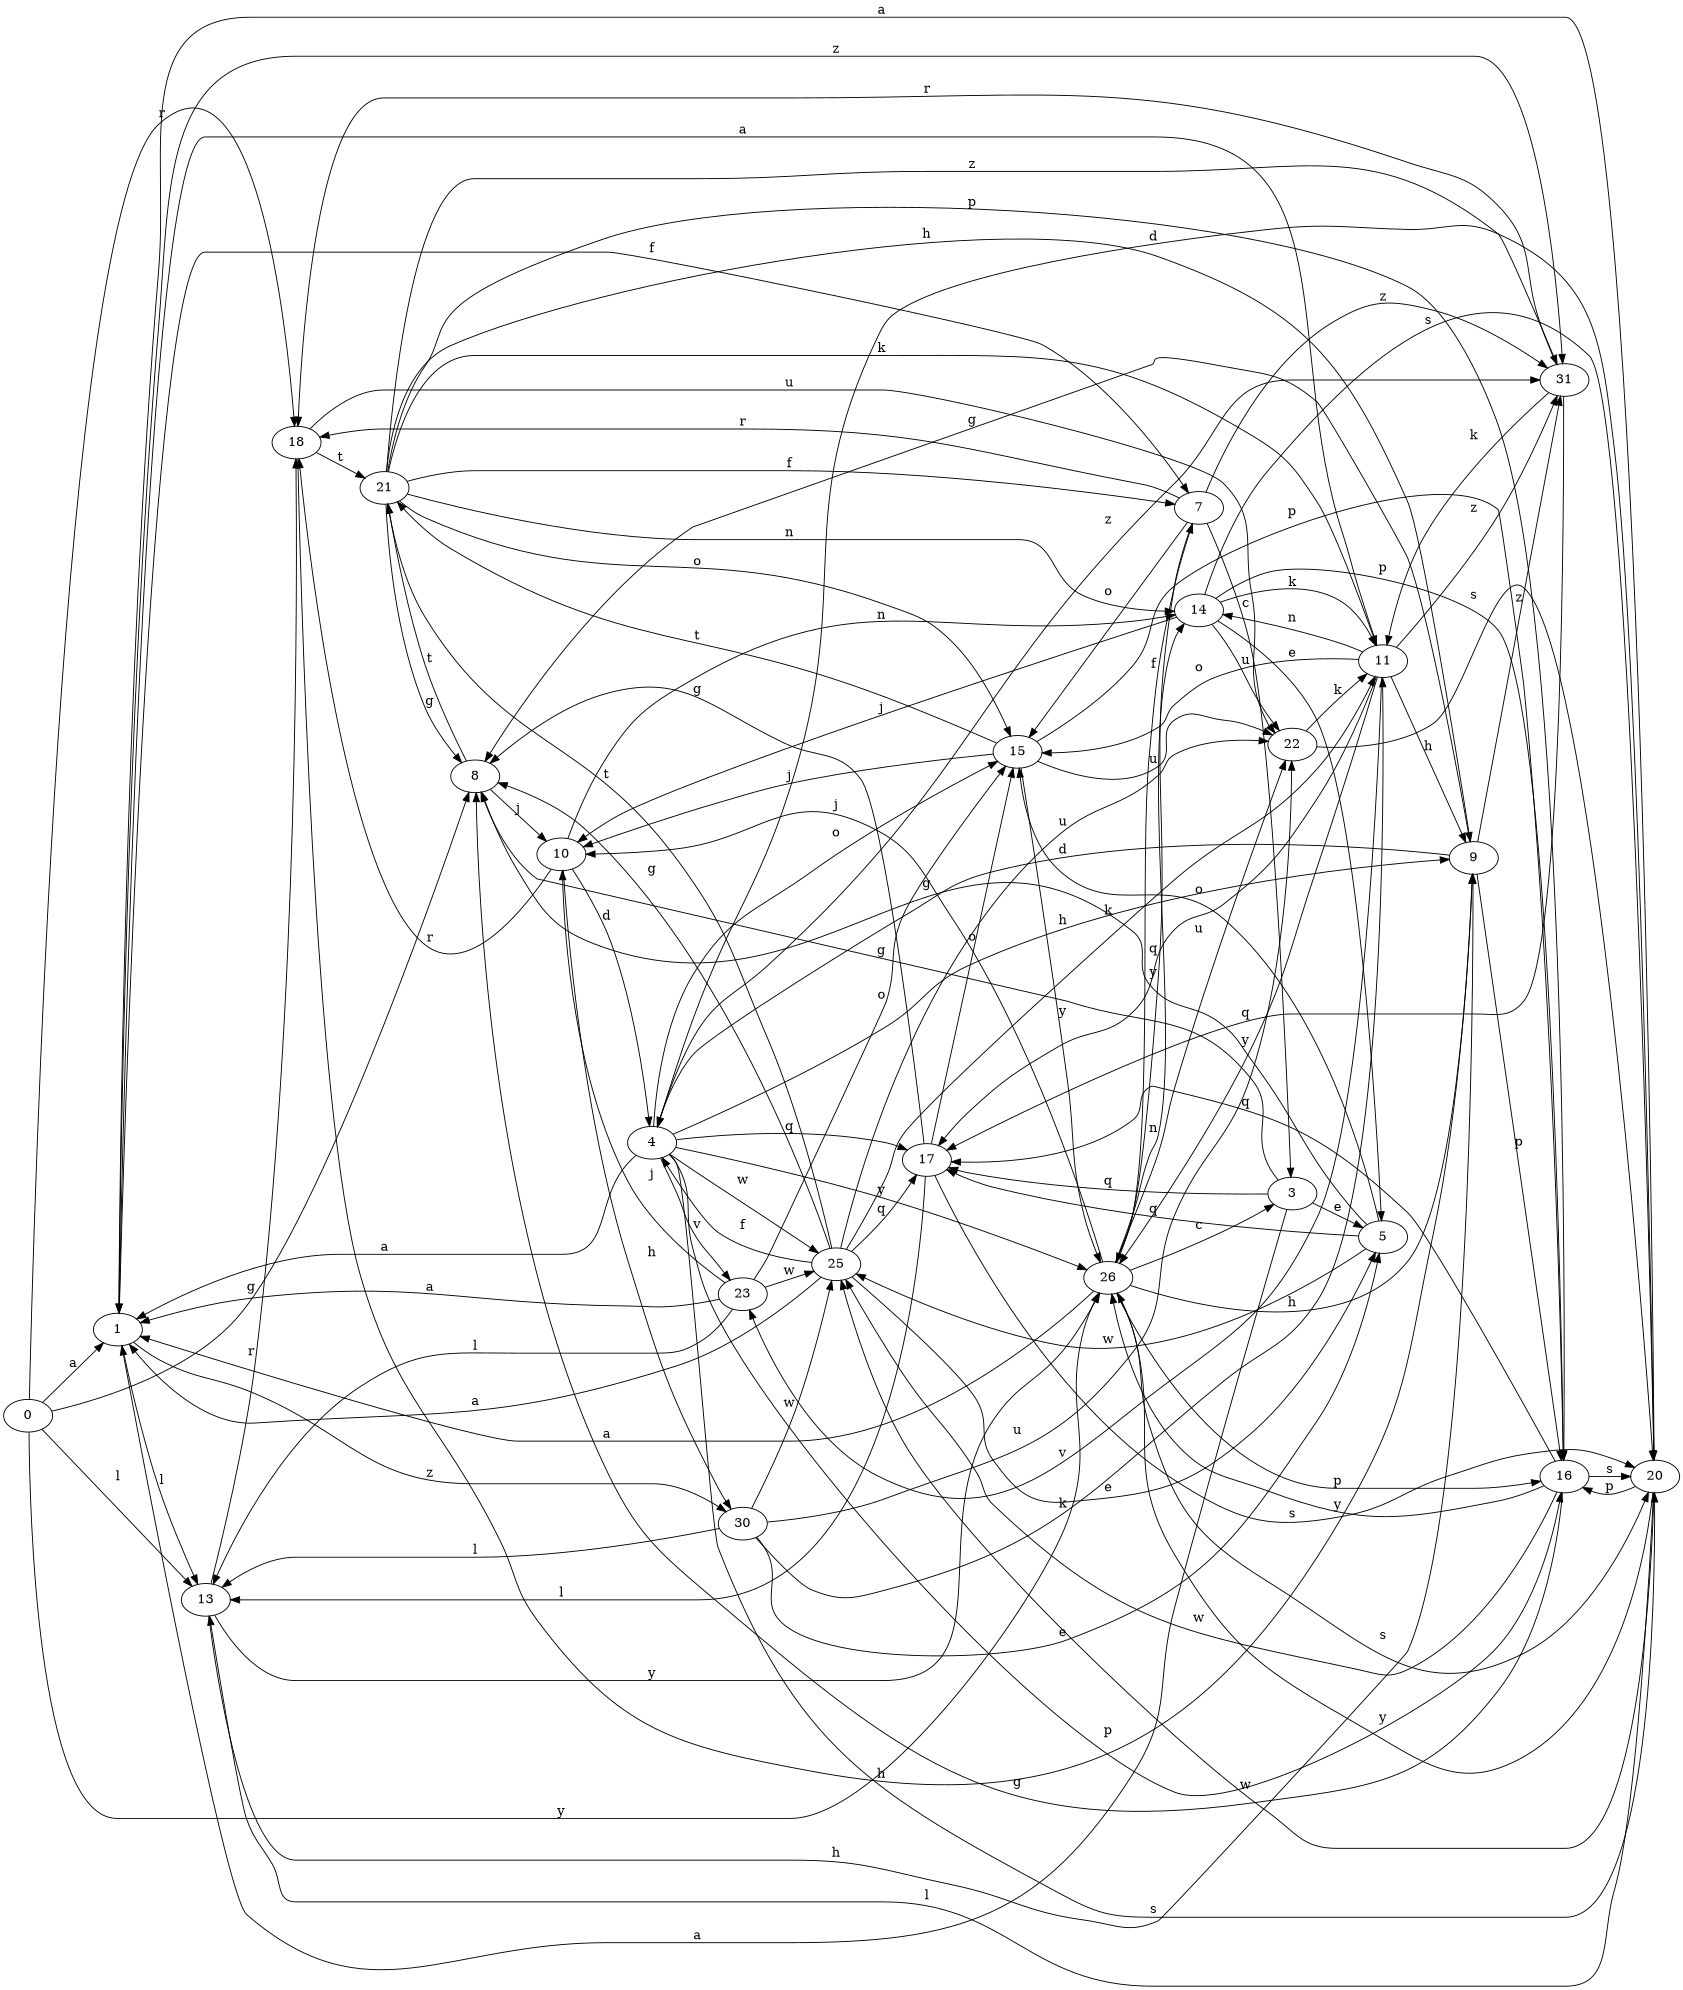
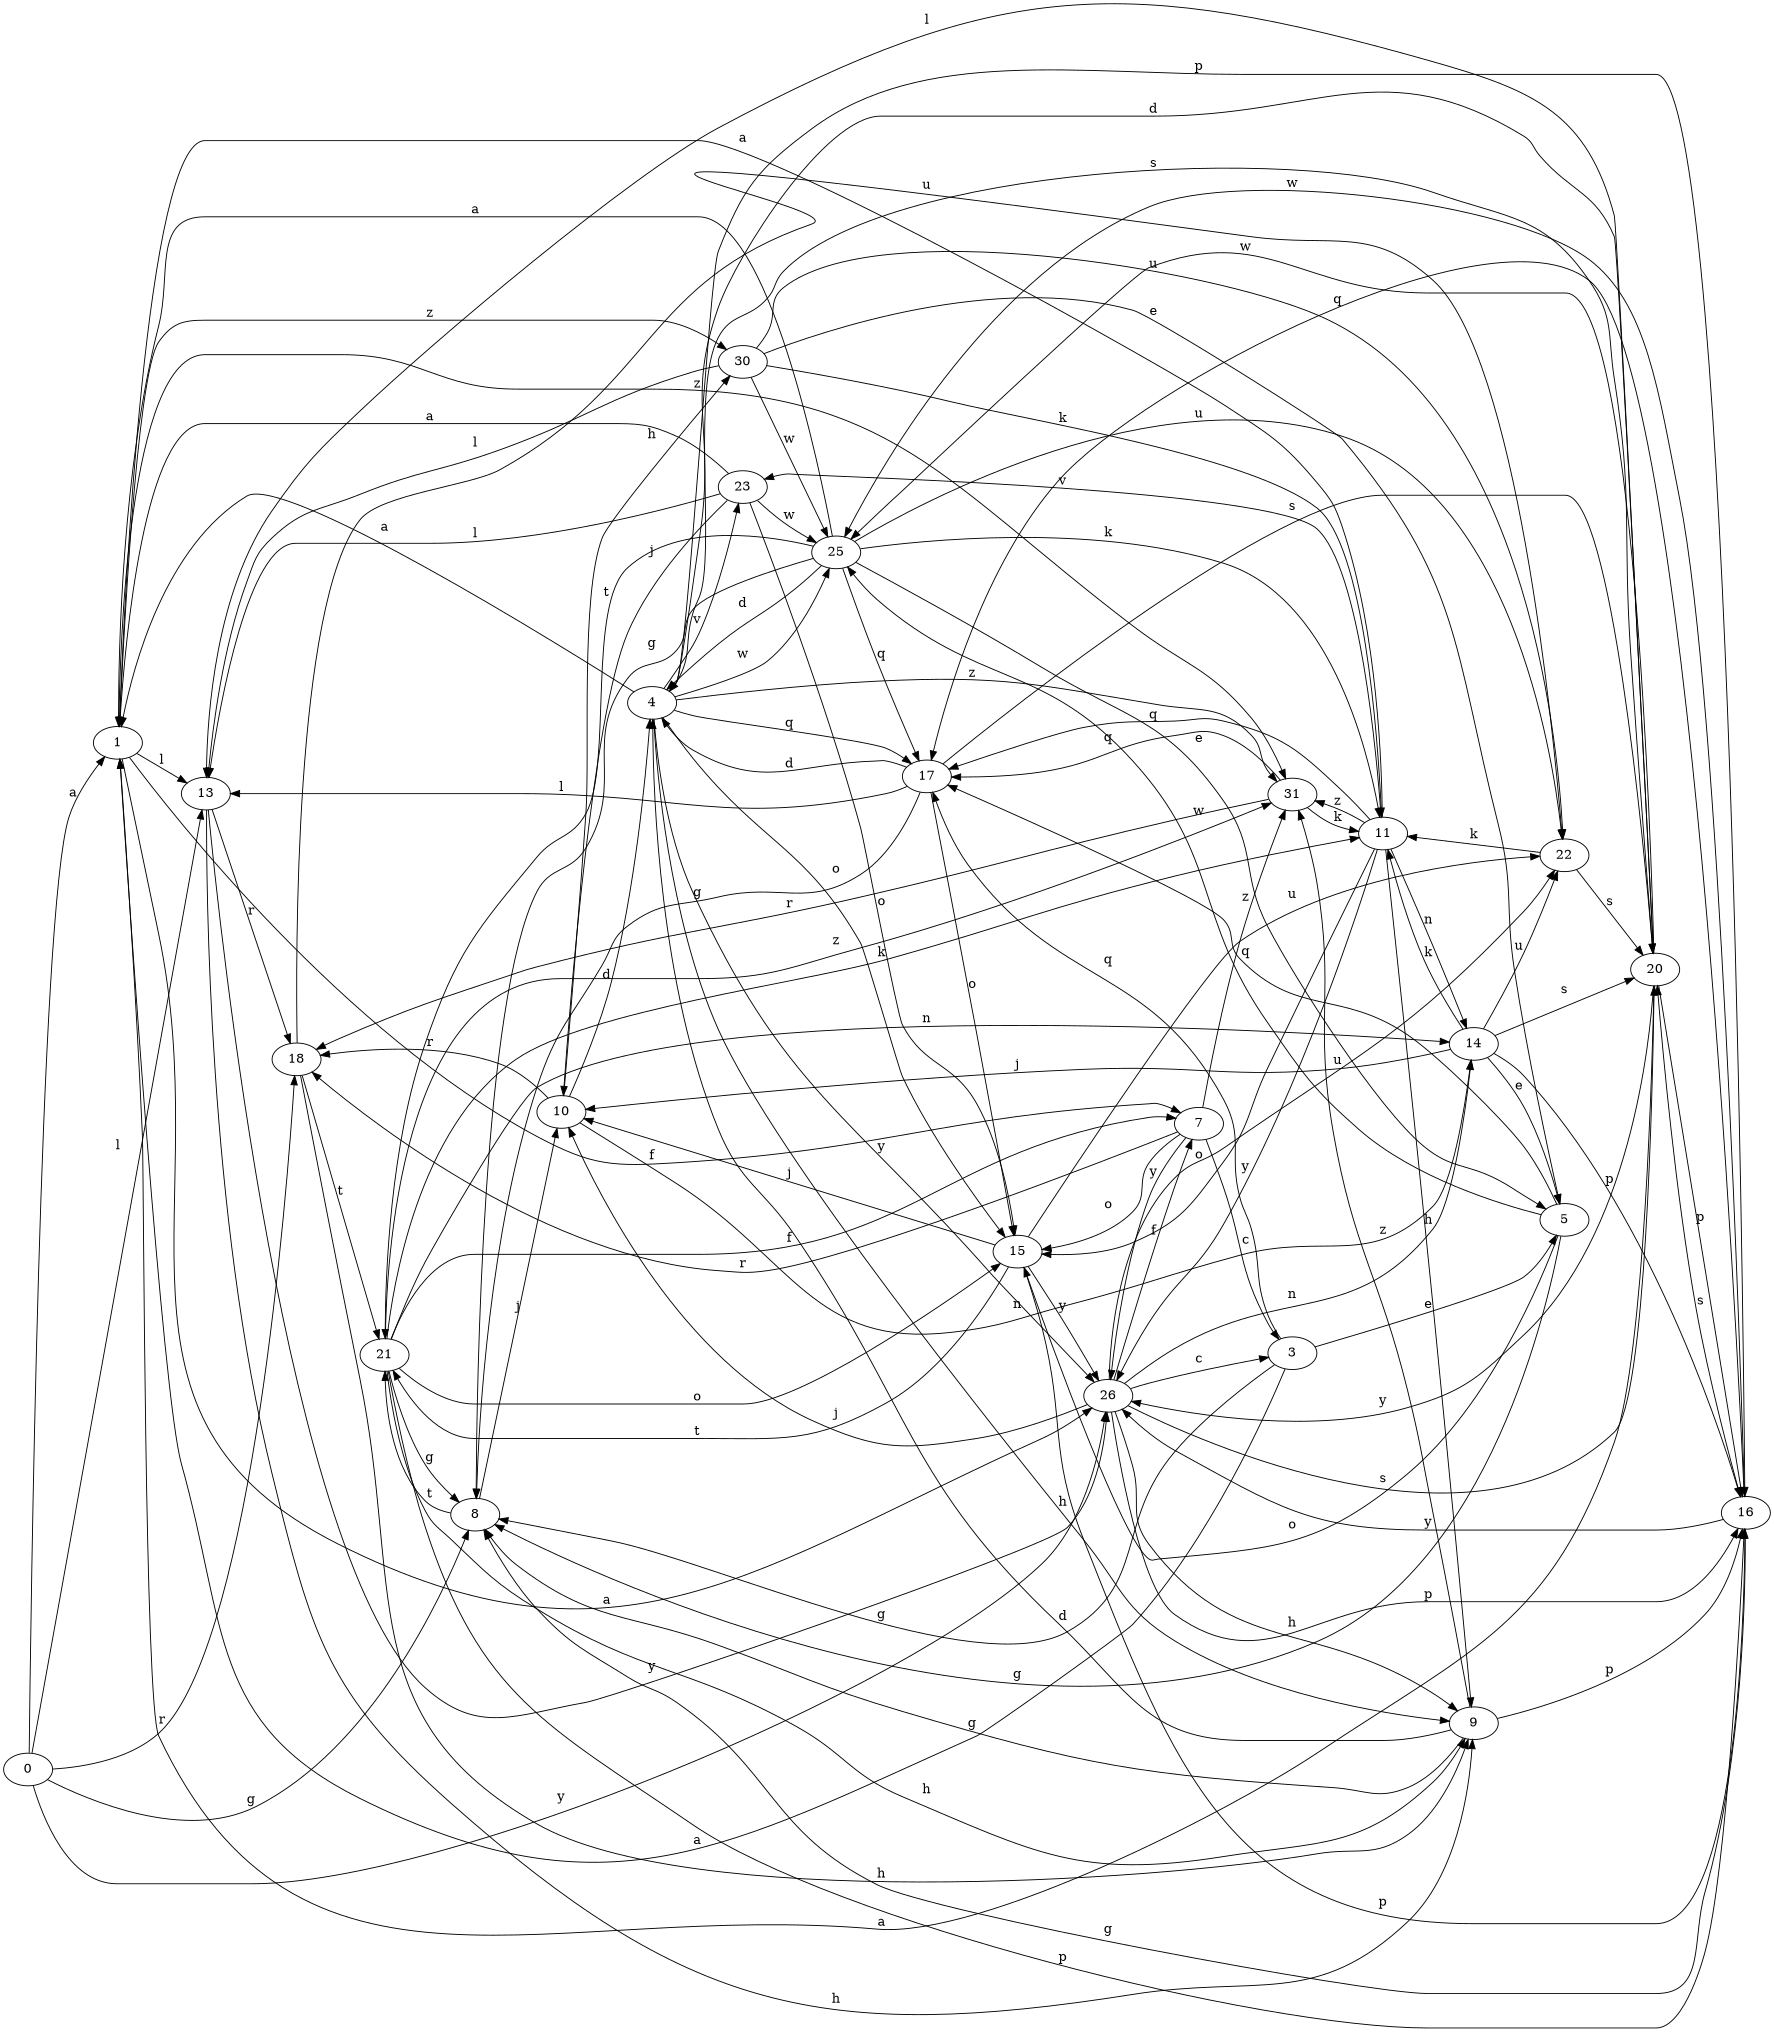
edge "17" -> "4": added, label "d"
edge "25" -> "4": label "f" -> "d"
edge "26" -> "1": reversed
